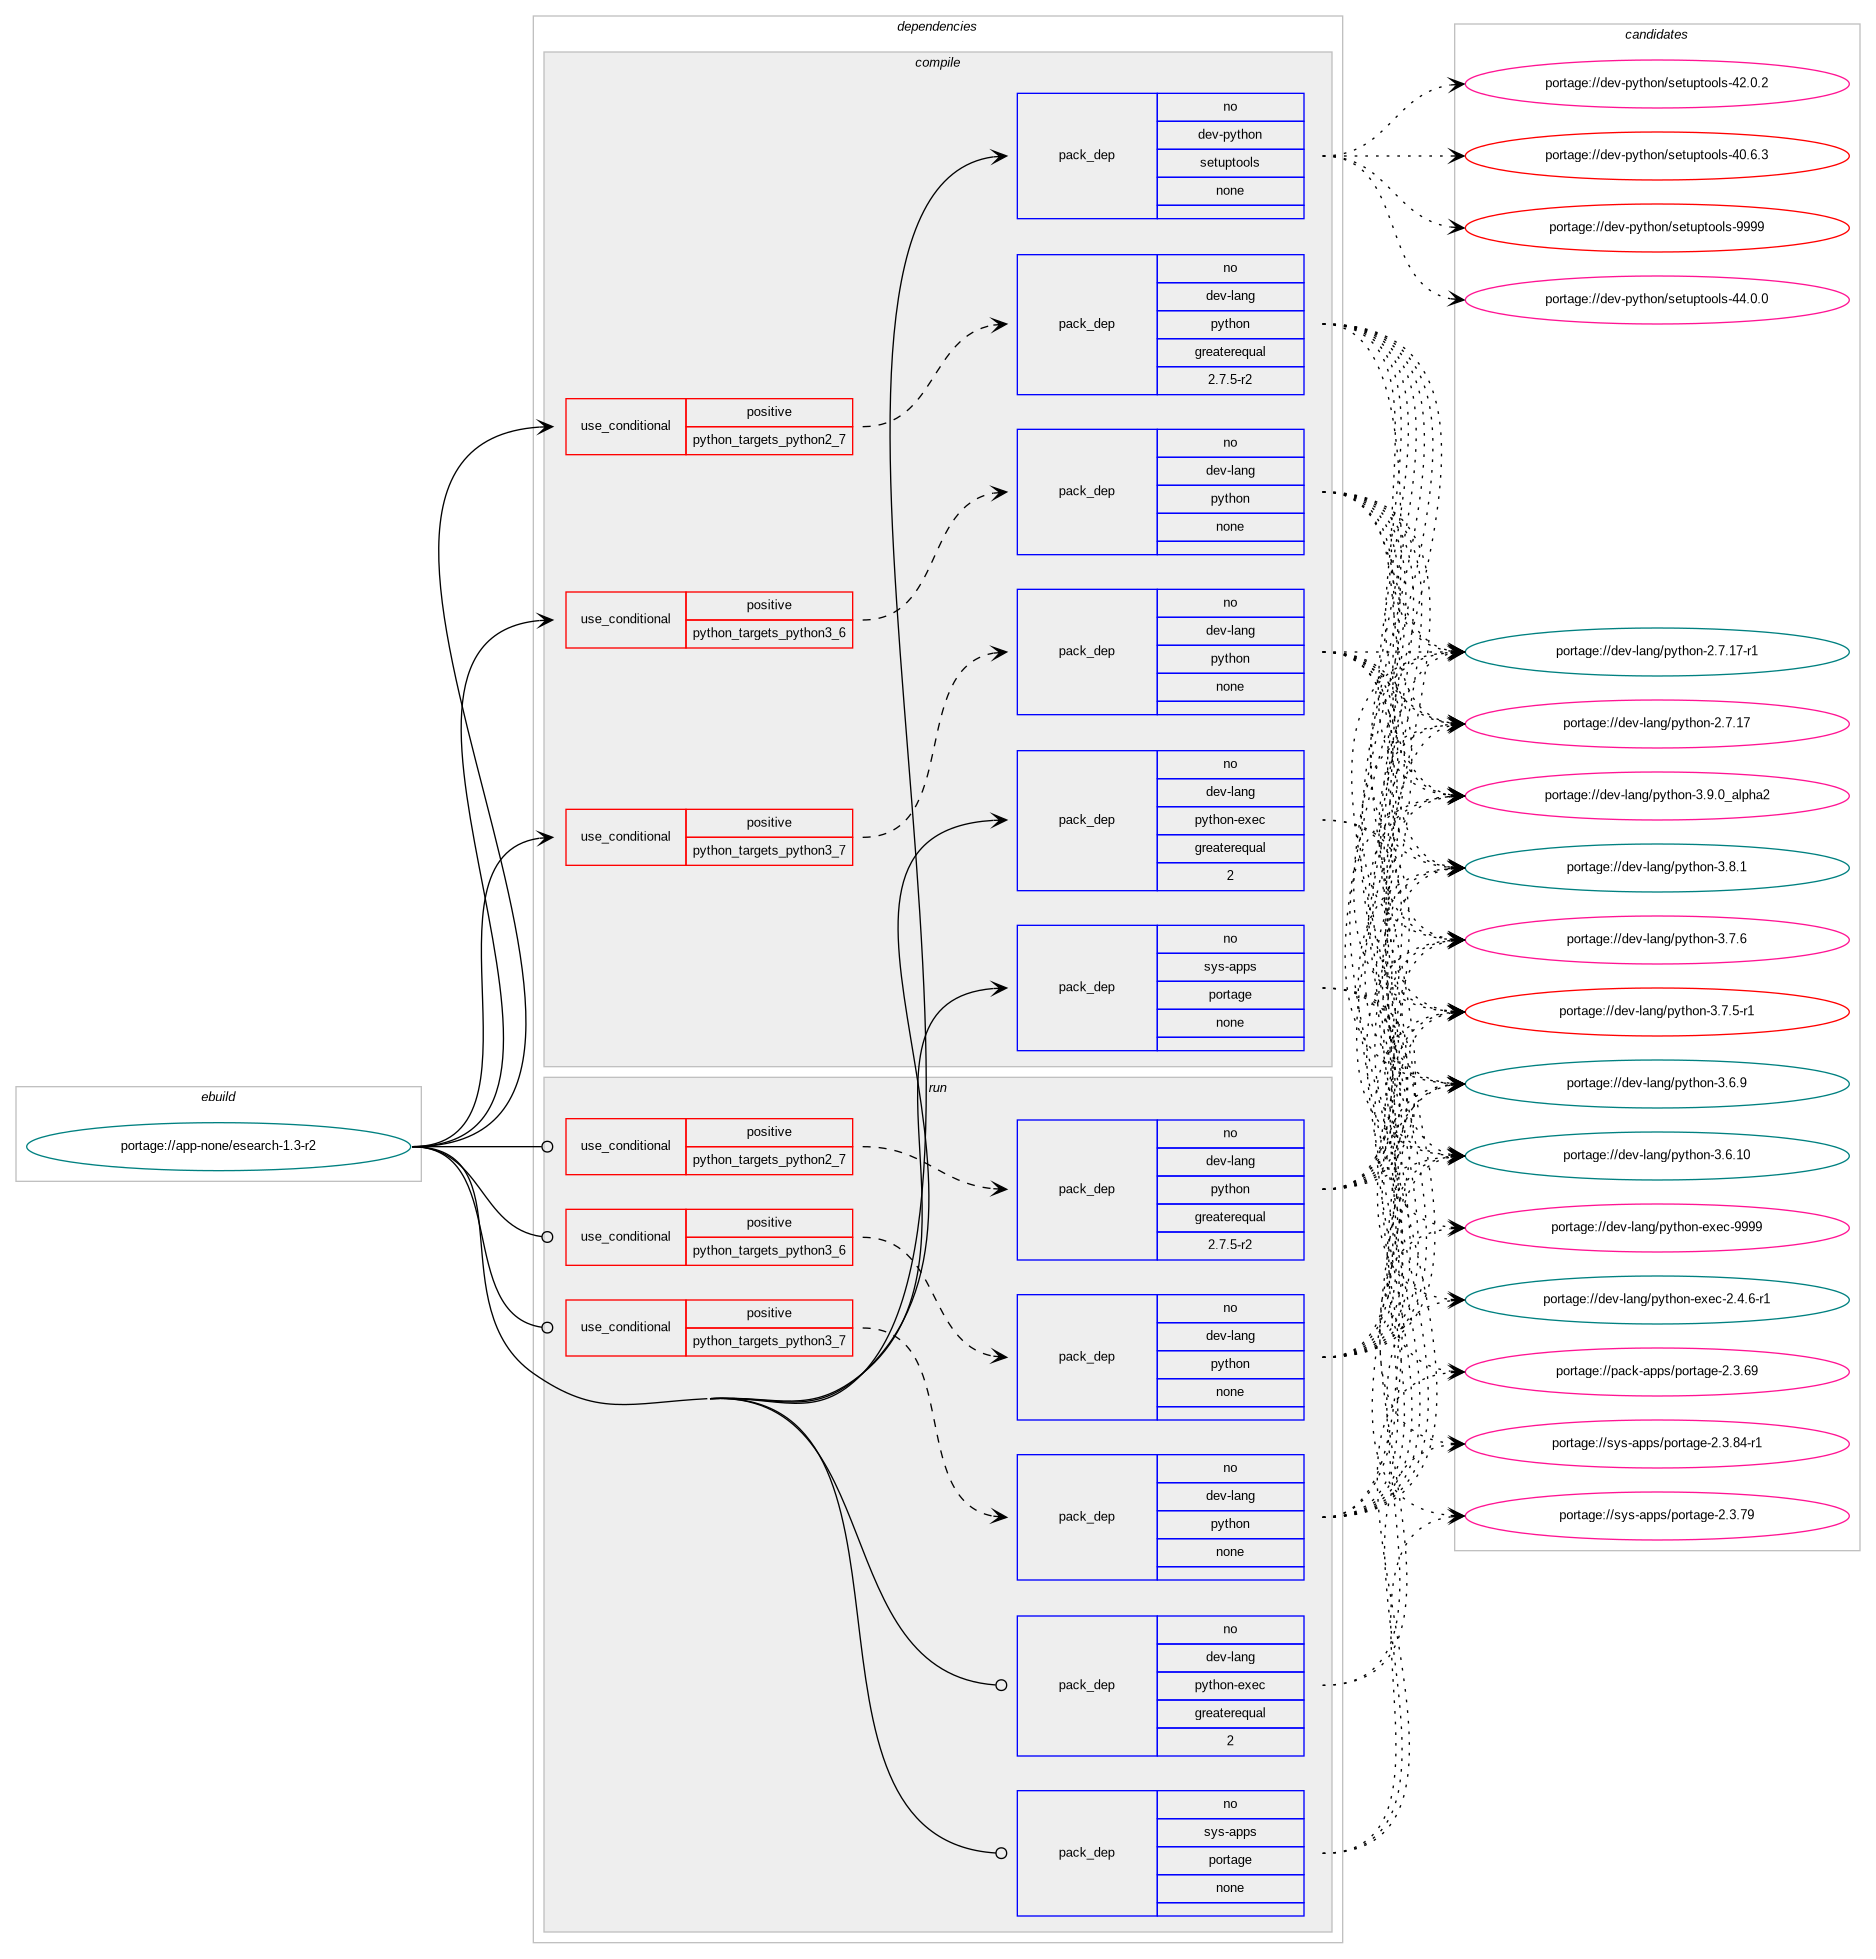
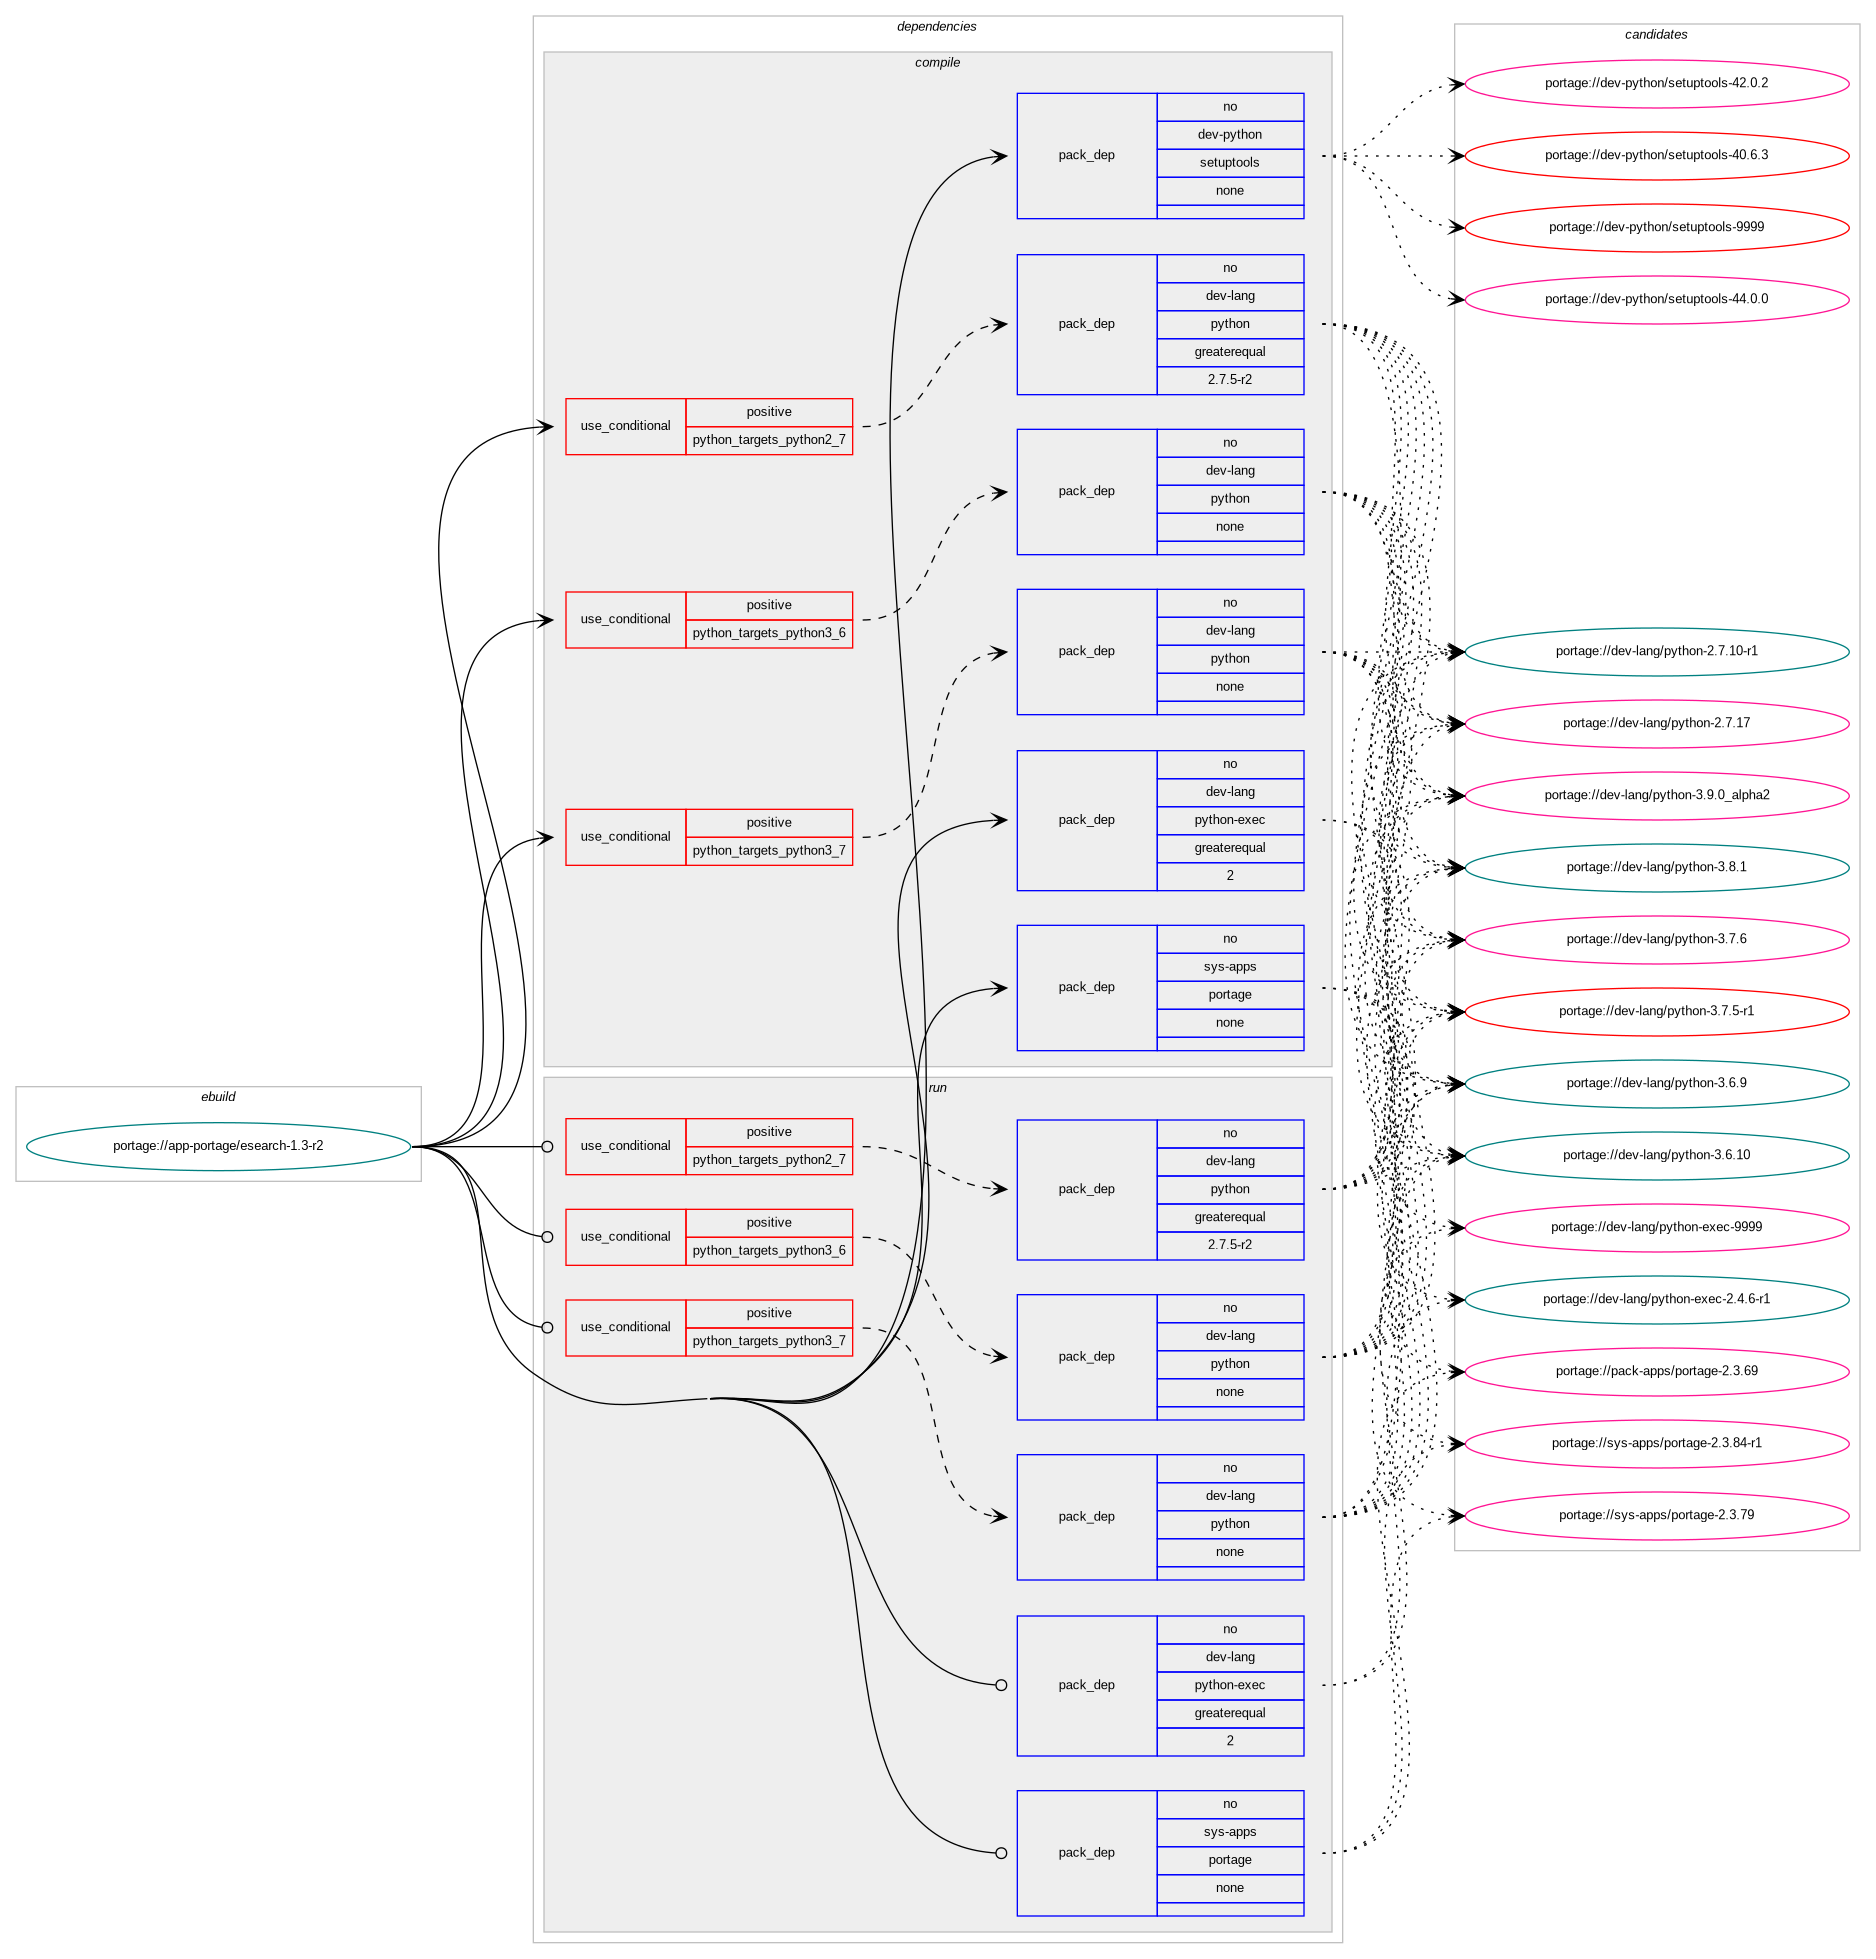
node "portage://dev-lang/python-2.7.17-r1": label "portage://dev-lang/python-2.7.17-r1" -> "portage://dev-lang/python-2.7.10-r1"
node "portage://app-none/esearch-1.3-r2": label "portage://app-none/esearch-1.3-r2" -> "portage://app-portage/esearch-1.3-r2"
